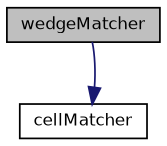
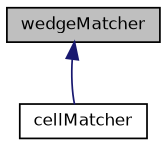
edge "wedgeMatcher" -> "cellMatcher": reversed
